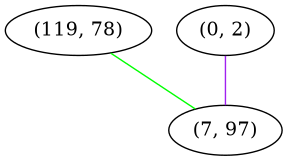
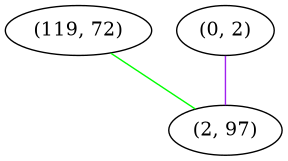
node "(119, 78)": label "(119, 78)" -> "(119, 72)"
node "(7, 97)": label "(7, 97)" -> "(2, 97)"
